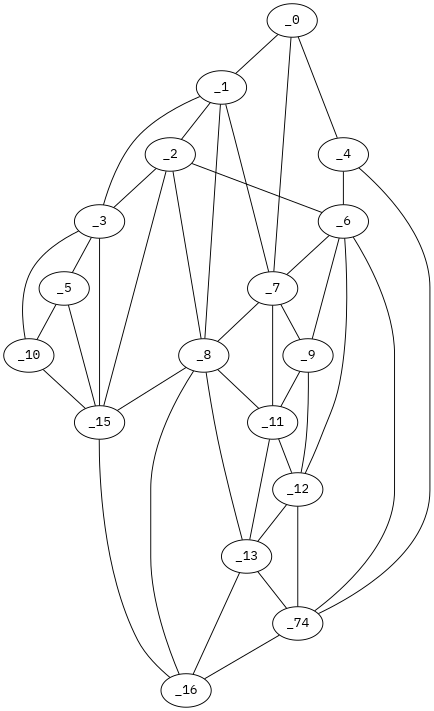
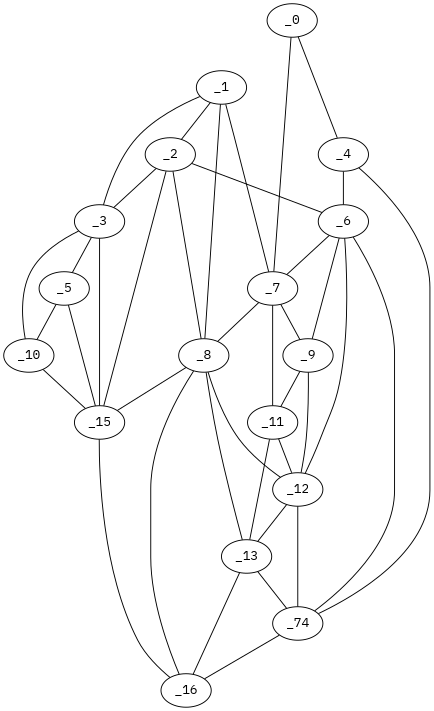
edge "_0" -- "_1": removed
edge "_8" -- "_11": now "_8" -- "_12"
